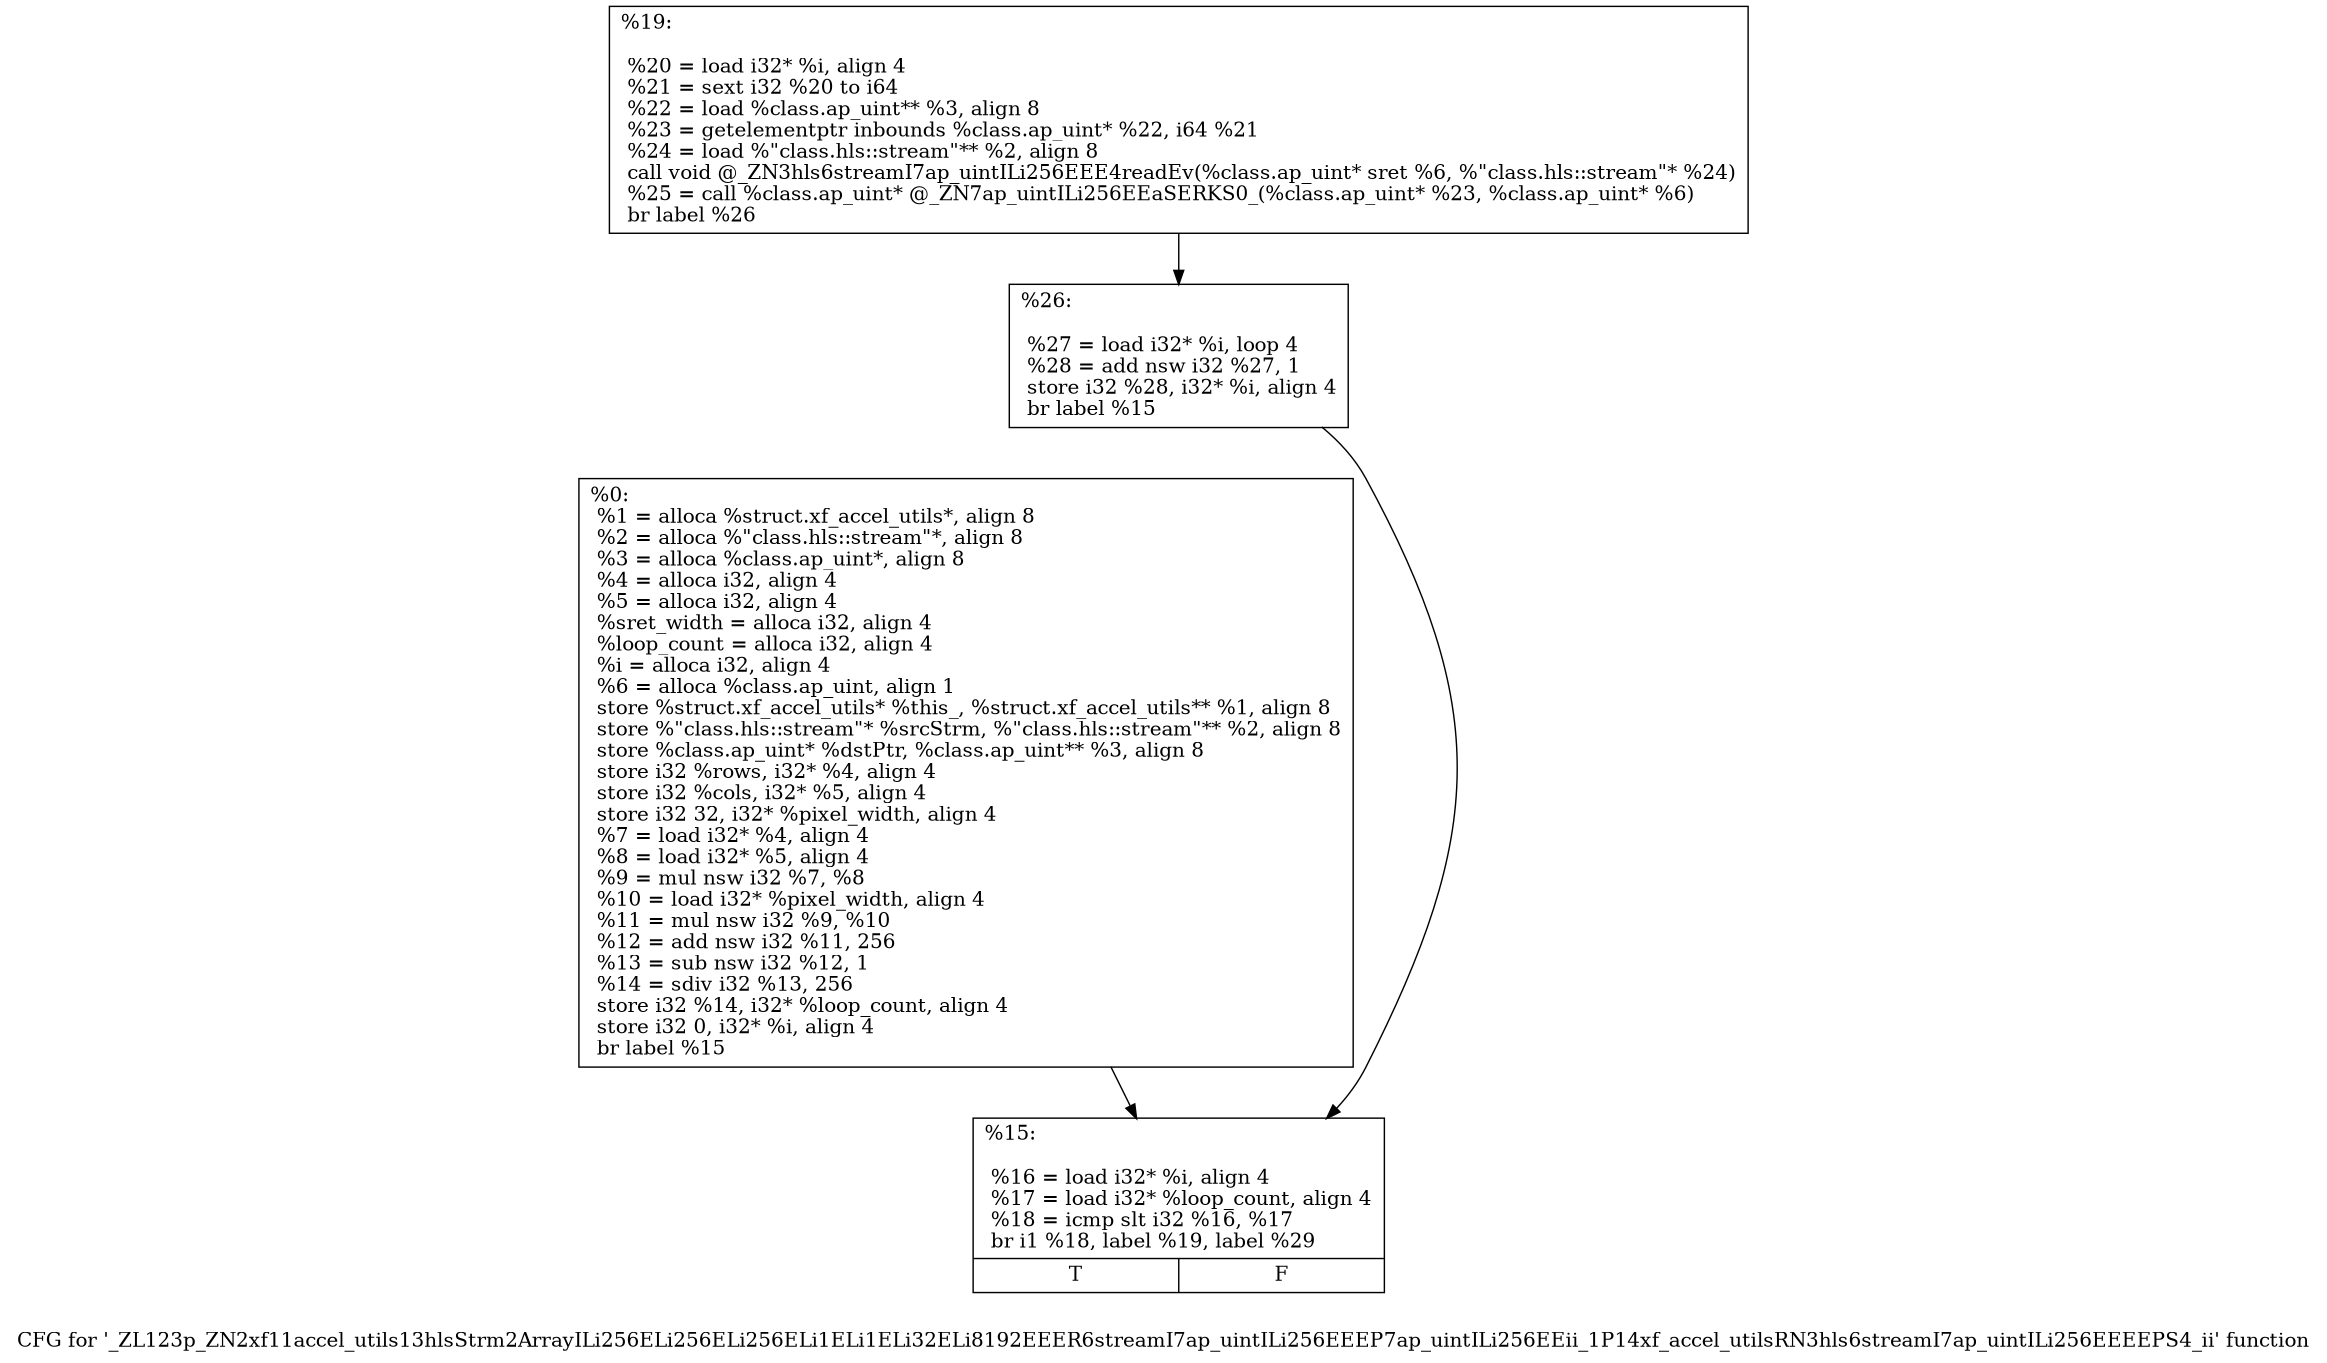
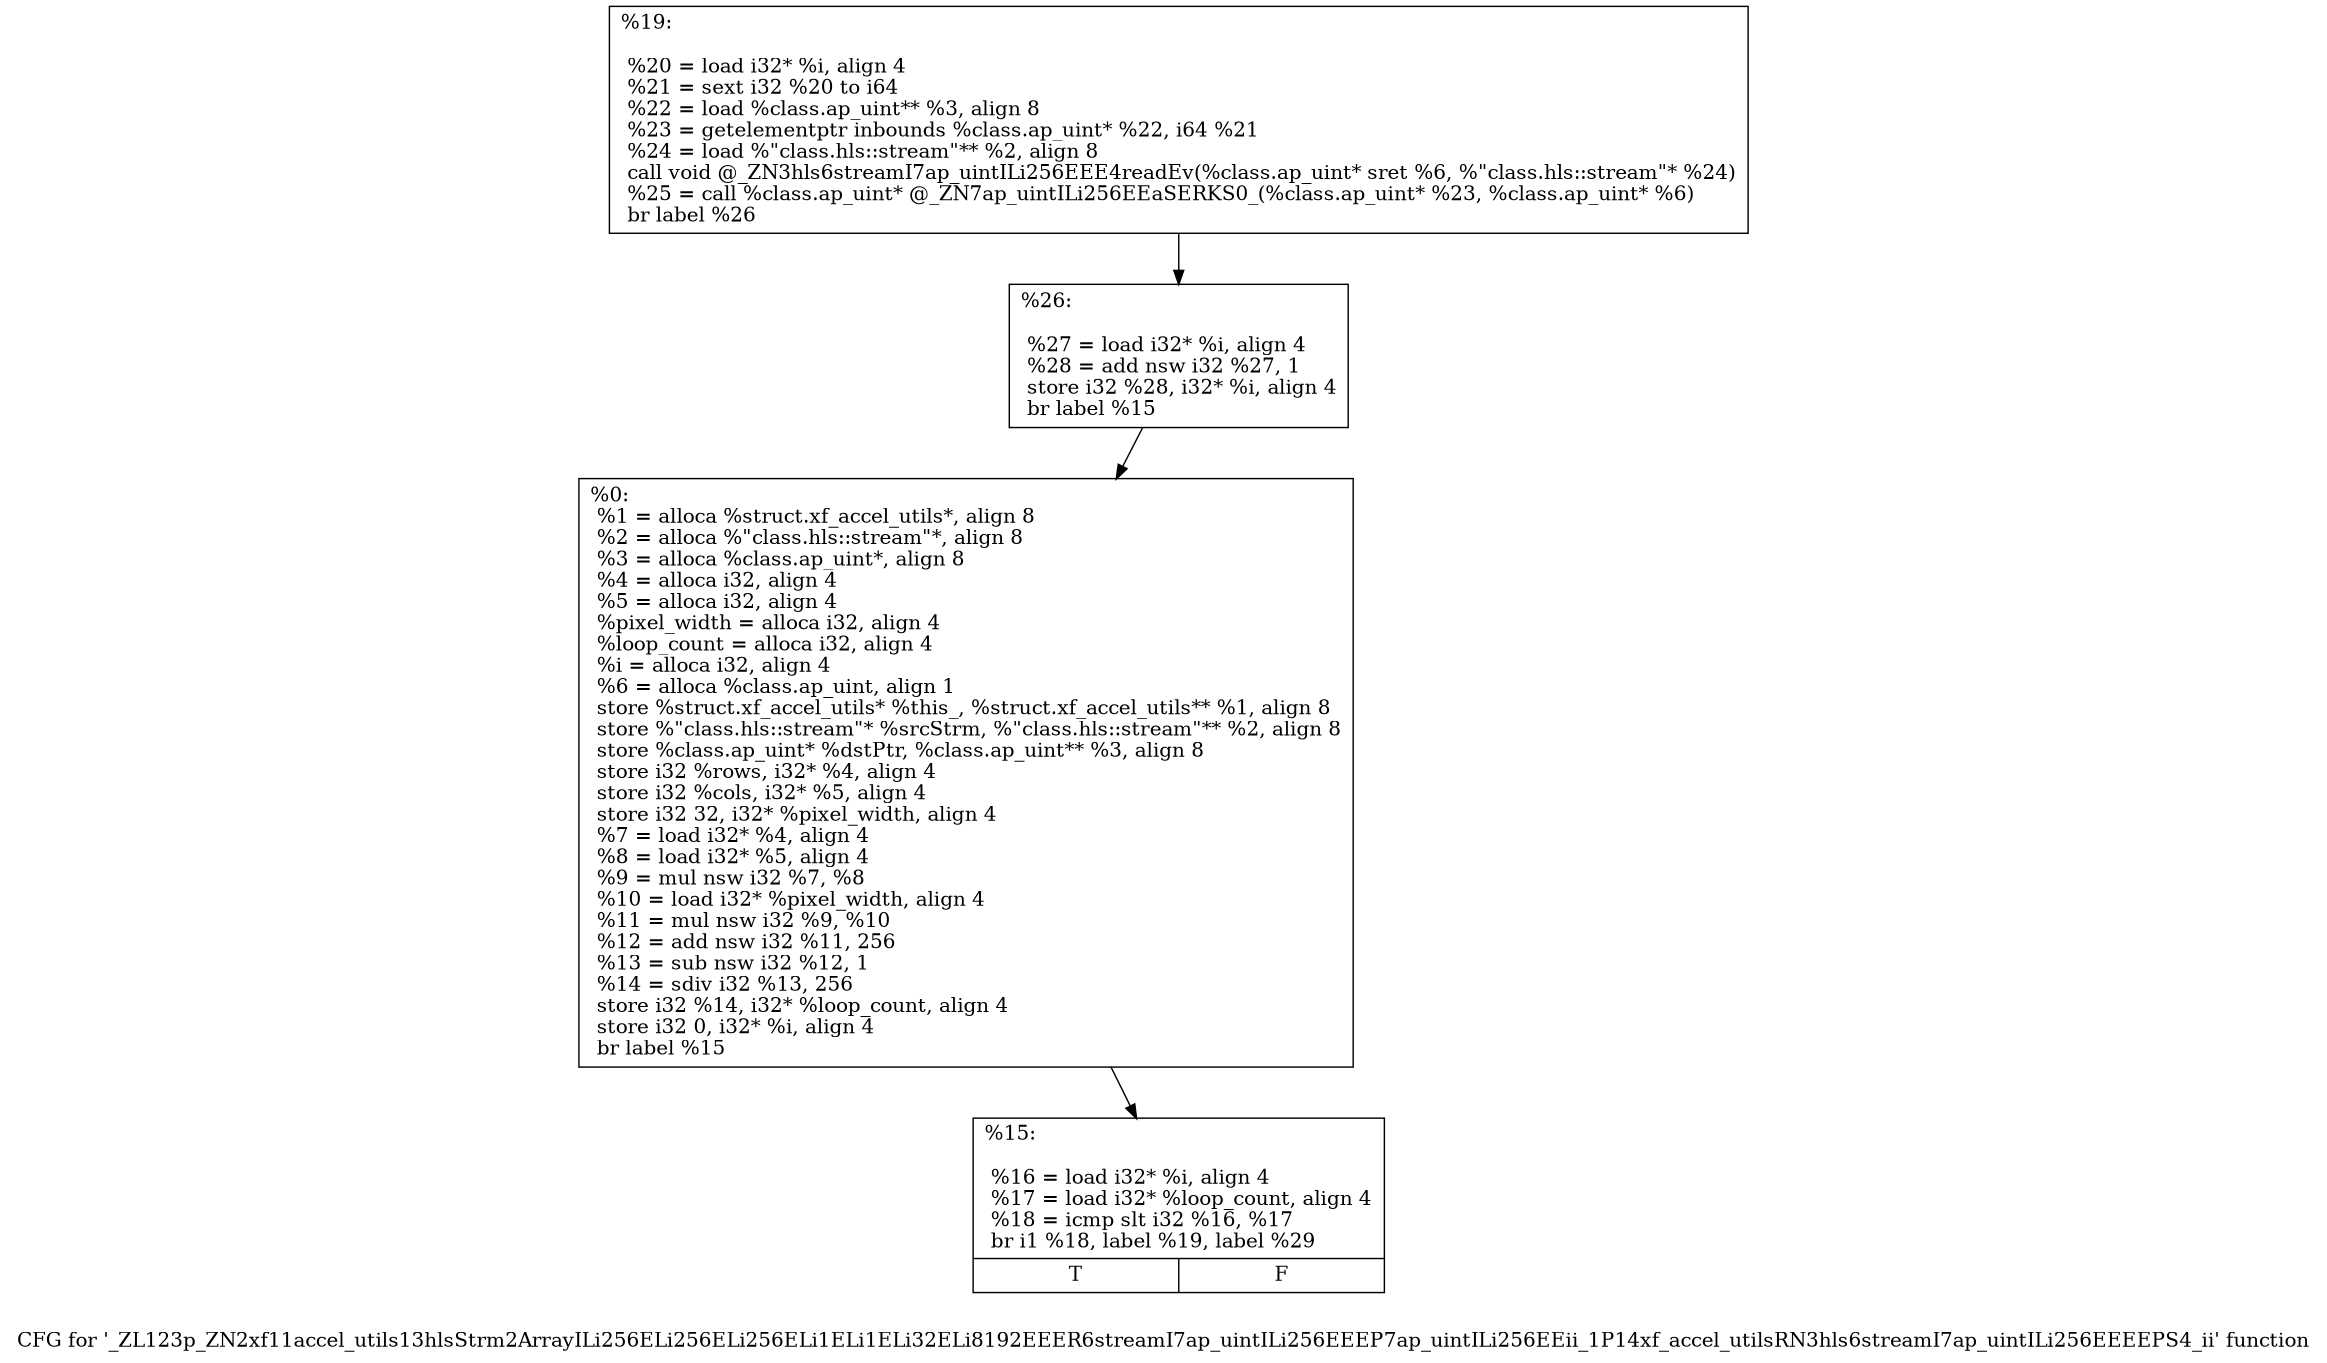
node "%26:": text "%27 = load i32* %i, loop 4" -> "%27 = load i32* %i, align 4"
node "%0:": text "%sret_width = alloca i32, align 4" -> "%pixel_width = alloca i32, align 4"
edge "%26:" -> "%15:": now "%26:" -> "%0:"
